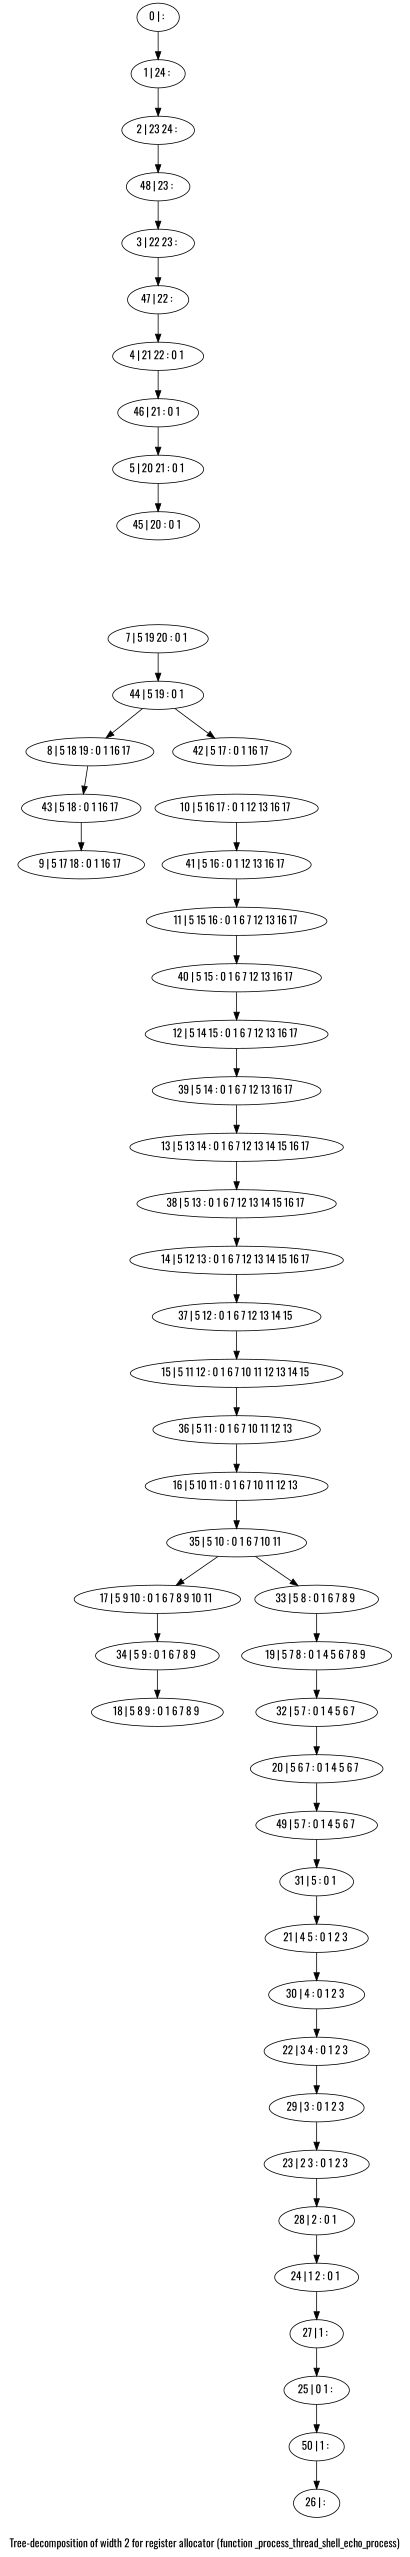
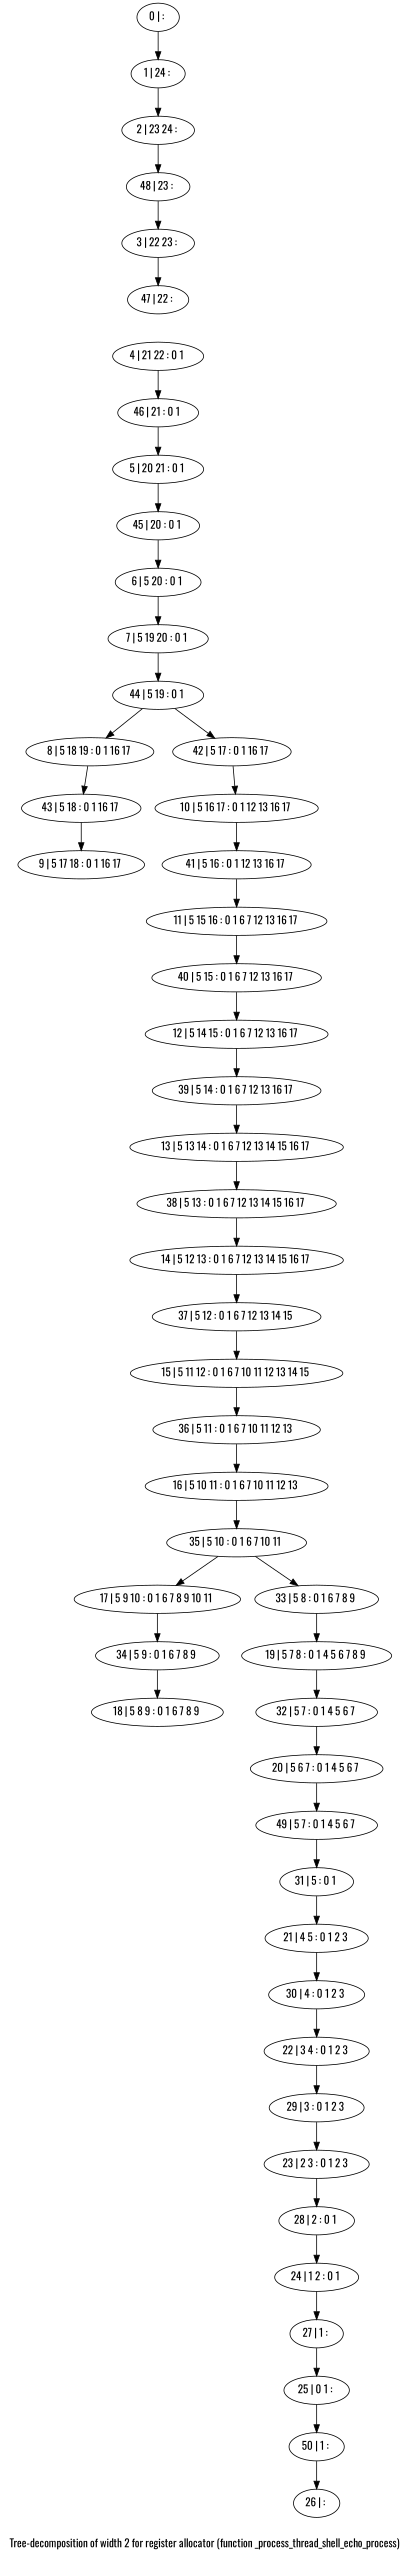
edge "47 | 22 :" -> "4 | 21 22 : 0 1": removed
node "6 | 5 20 : 0 1": added
edge "42 | 5 17 : 0 1 16 17" -> "10 | 5 16 17 : 0 1 12 13 16 17": added
